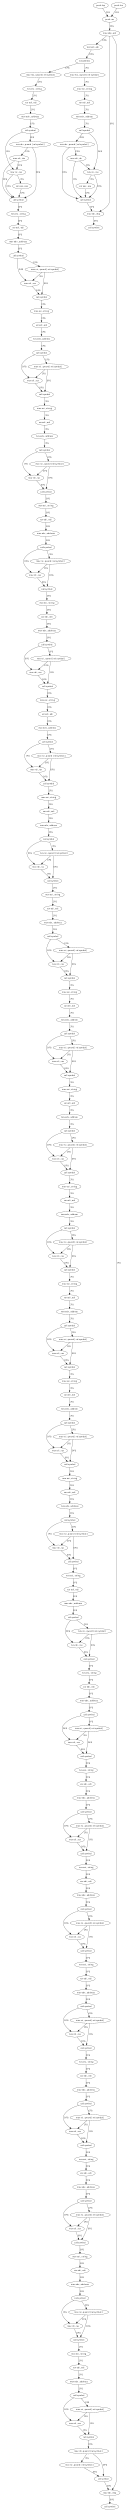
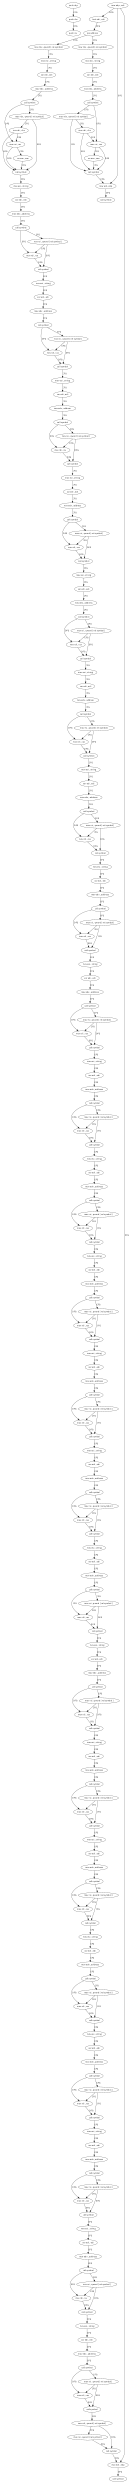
edge "push rbp" -> "push rax": now "push rbp" -> "push rbx"
edge "push rax" -> "mov ebp , edi": removed, label "CFG"
